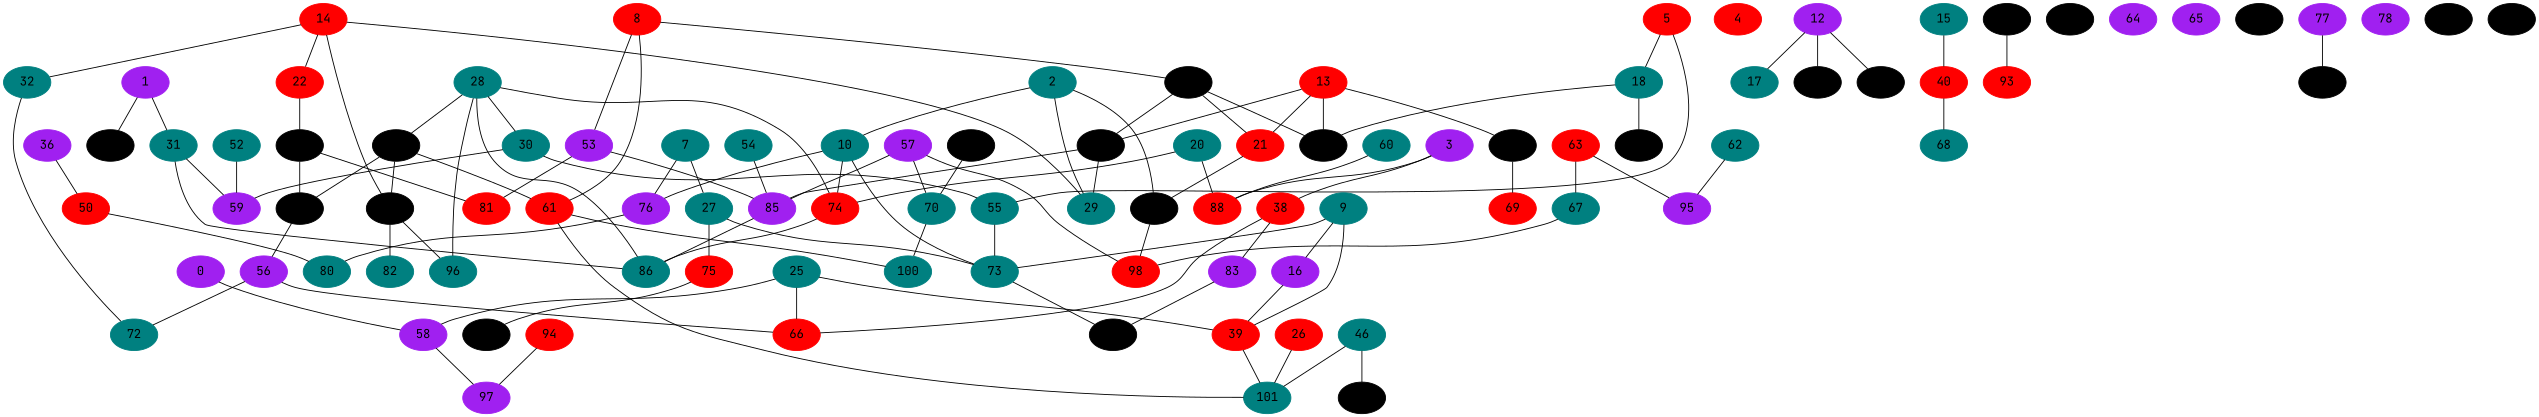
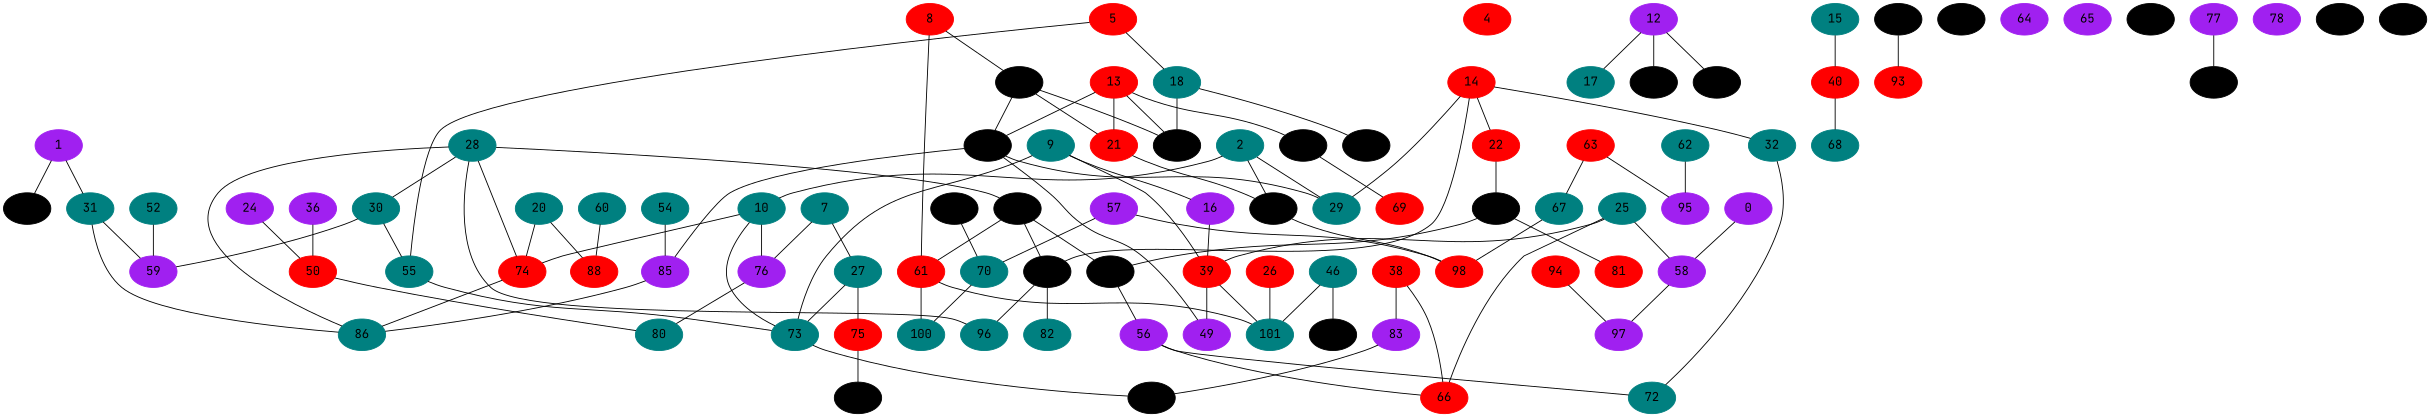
node "53": removed
node "3": removed
edge "57" -- "85": removed
node "24": added
node "49": added
